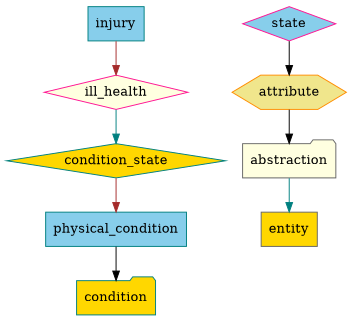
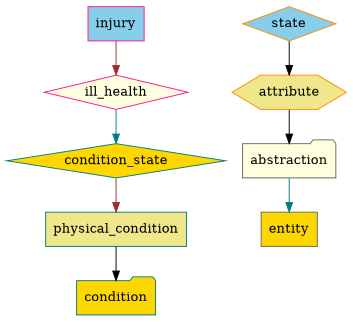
node "injury": color teal -> deeppink
node "state": color deeppink -> darkorange
node "physical_condition": fillcolor skyblue -> khaki
